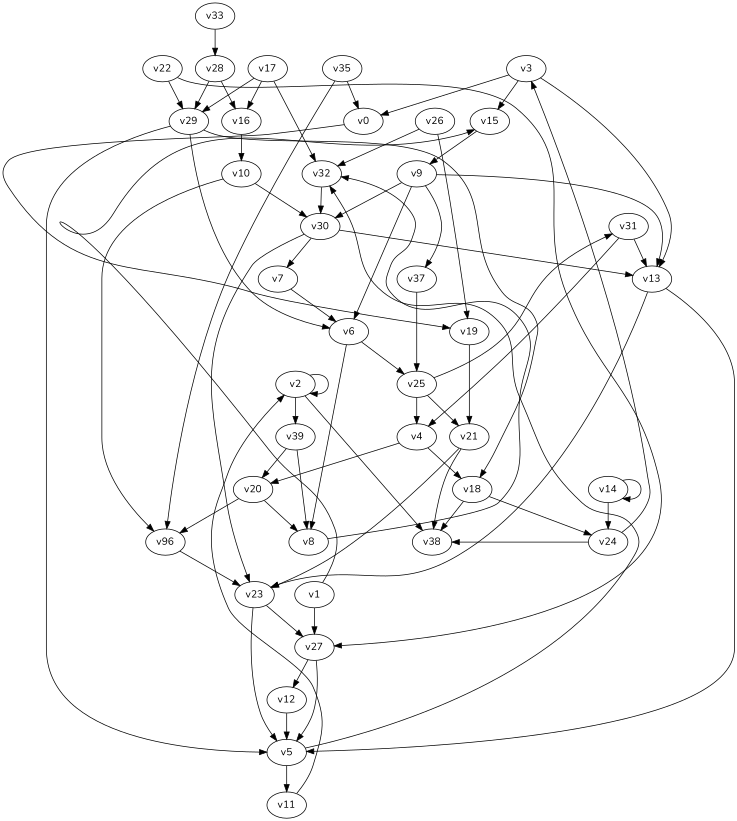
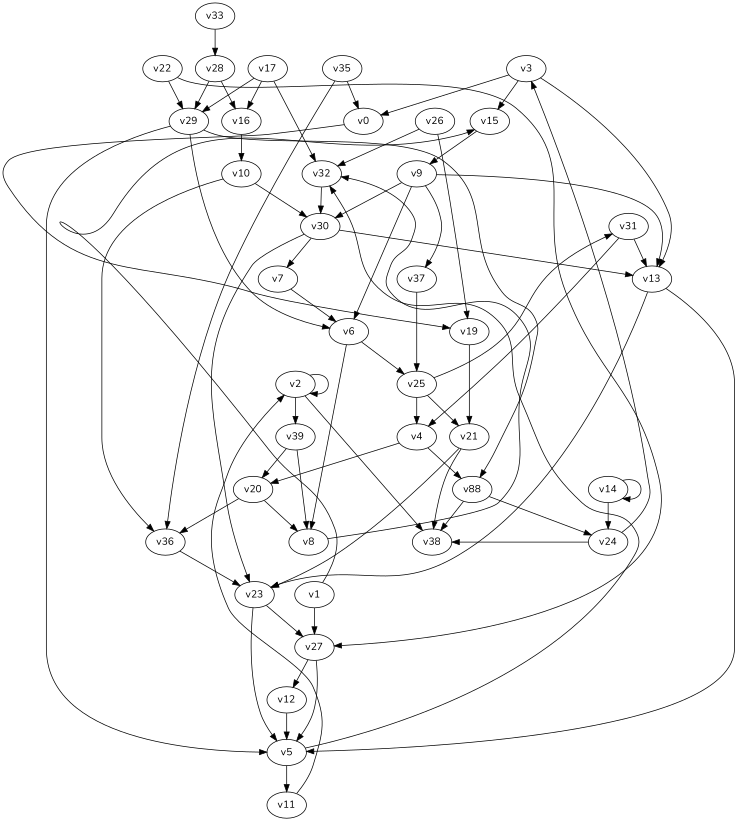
node "v18": label "v18" -> "v88"
node "v96": label "v96" -> "v36"
